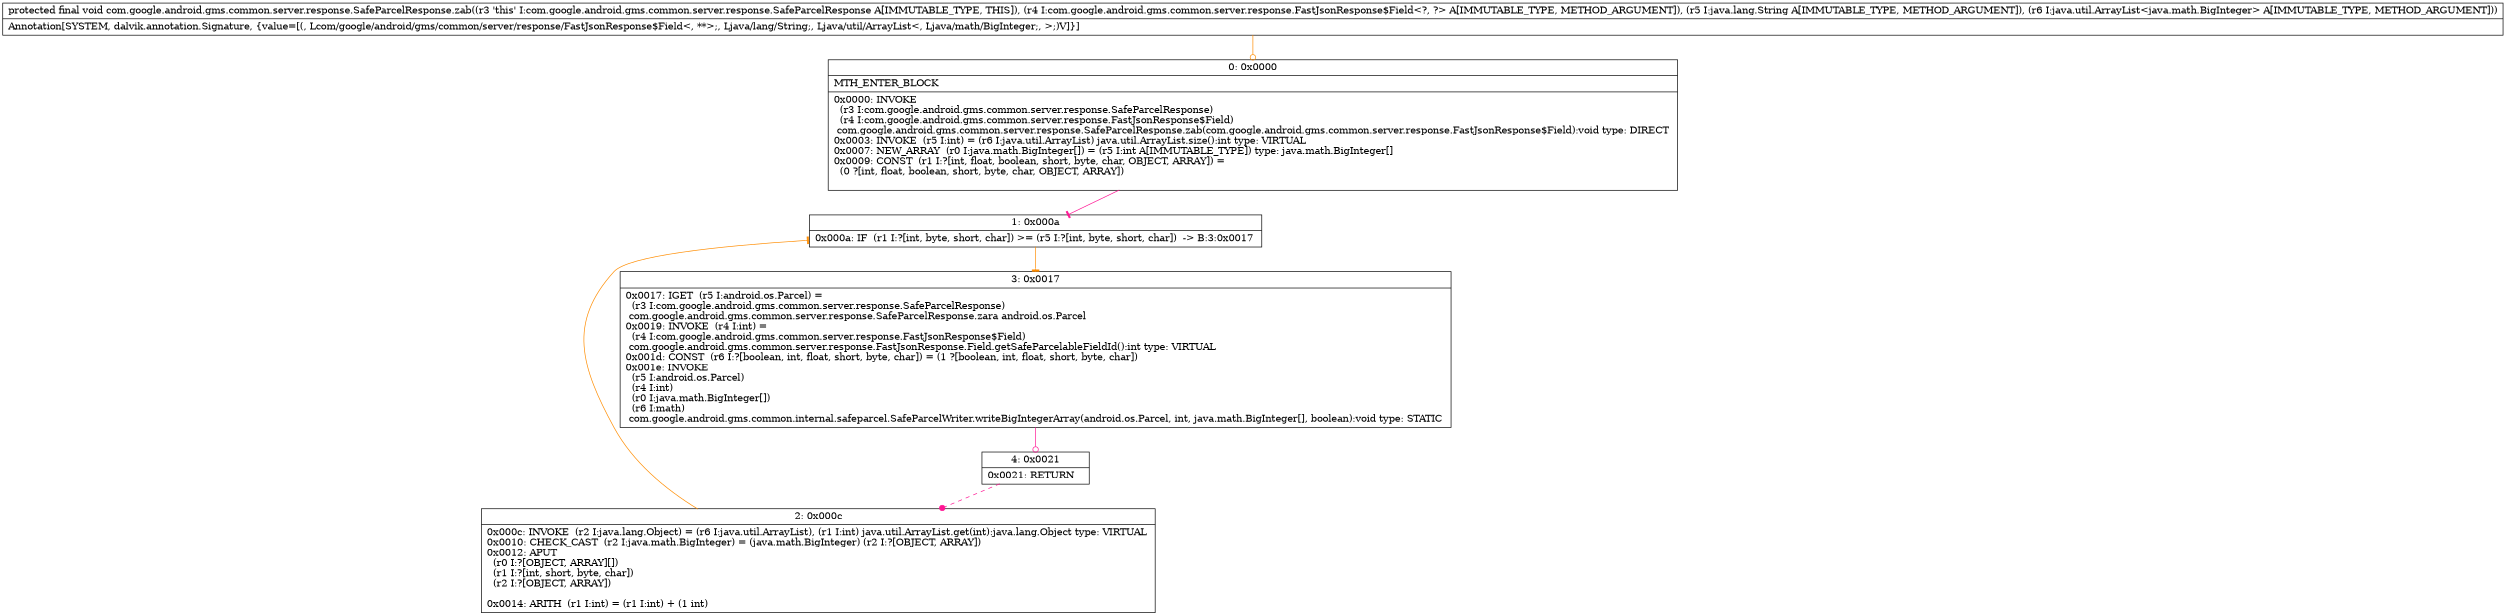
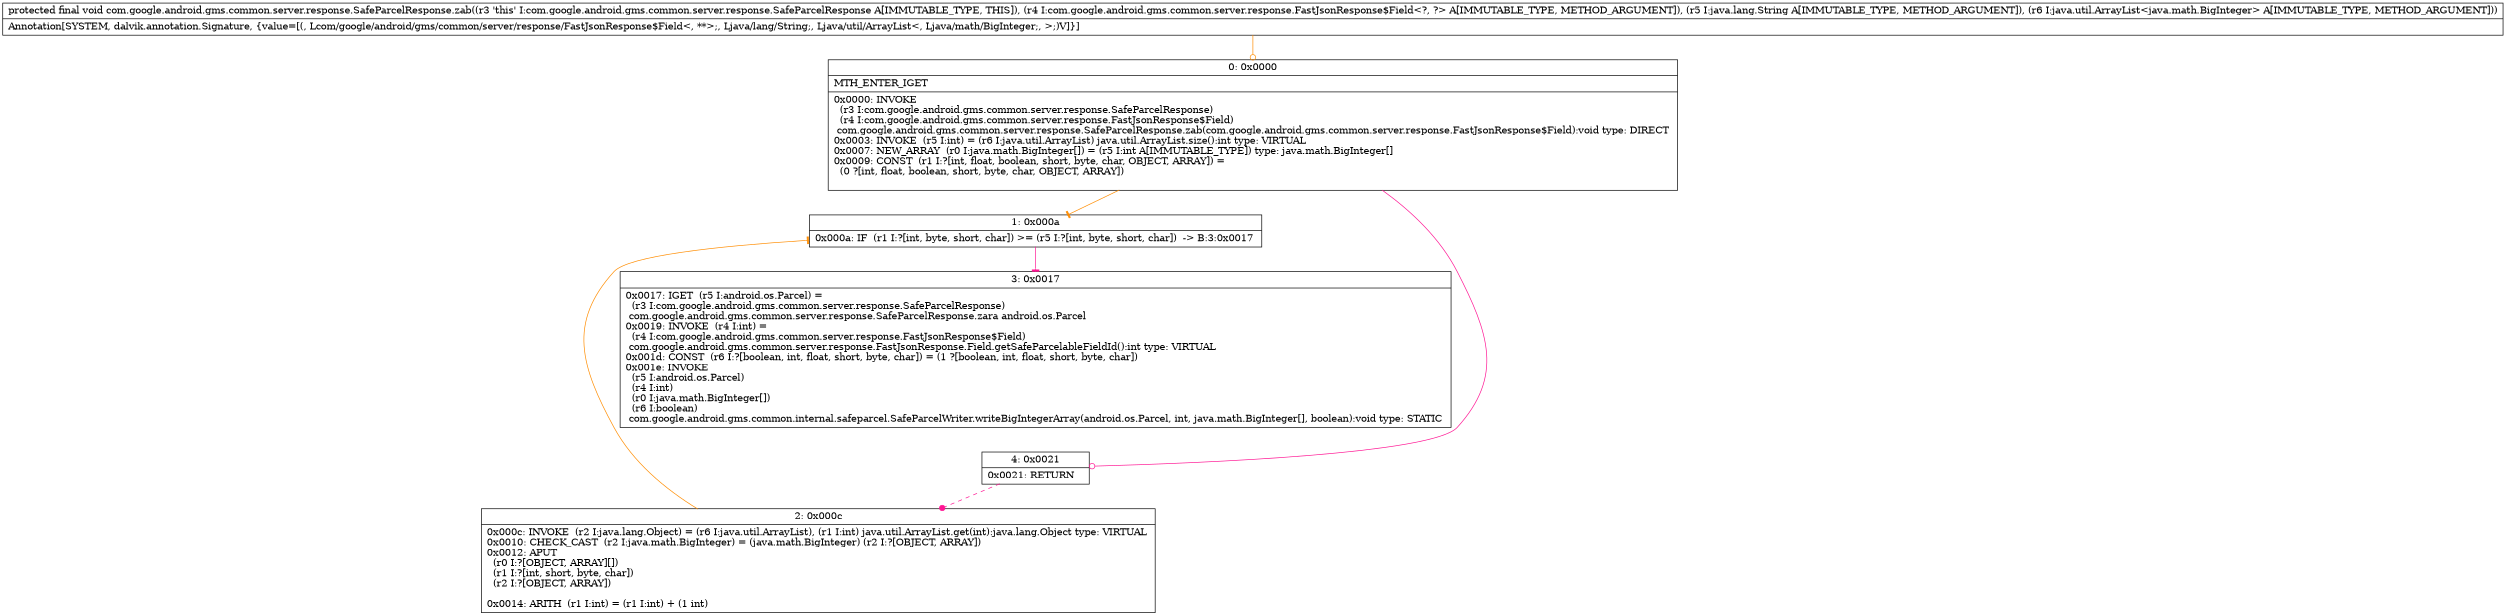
node "0: 0x0000": text "MTH_ENTER_BLOCK" -> "MTH_ENTER_IGET"
edge "0: 0x0000" -> "1: 0x000a": color deeppink -> darkorange
edge "1: 0x000a" -> "3: 0x0017": color darkorange -> deeppink
node "3: 0x0017": text "(r6 I:math)" -> "(r6 I:boolean)"
edge "3: 0x0017" -> "4: 0x0021": now "0: 0x0000" -> "4: 0x0021"
